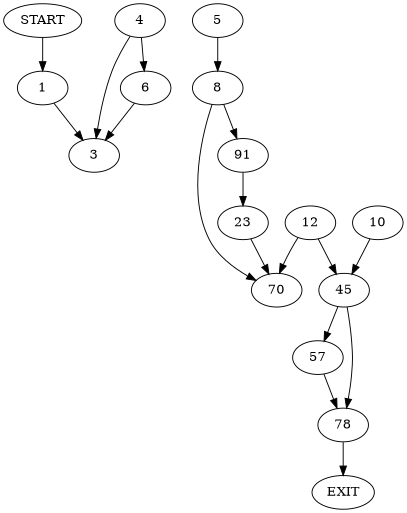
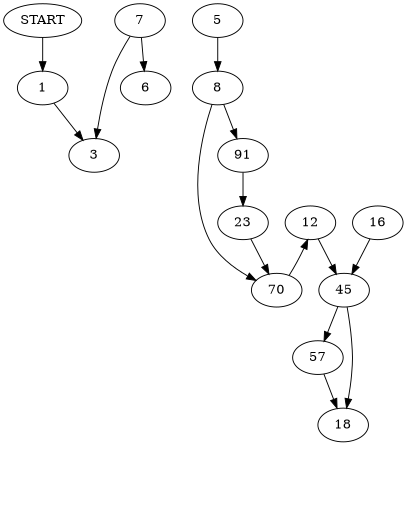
node "4": label "4" -> "7"
edge "6" -> "3": removed
node "10": label "10" -> "16"
edge "12" -> "70": reversed
node "78": label "78" -> "18"
node "EXIT": removed
